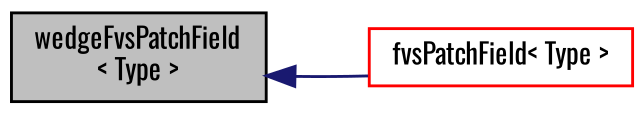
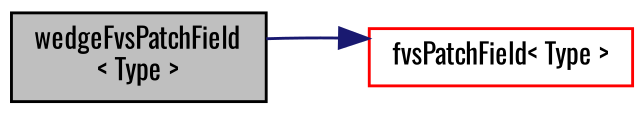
edge "fvsPatchField< Type >" -> "wedgeFvsPatchField < Type >": reversed
